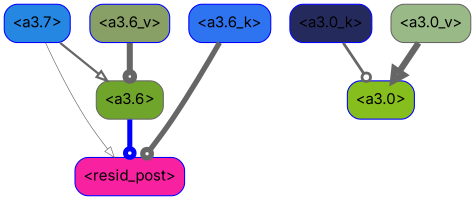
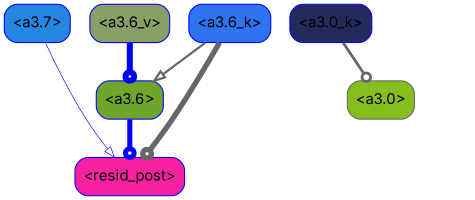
node "<a3.0_v>": removed
edge "<a3.7>" -> "<a3.6>": now "<a3.6_k>" -> "<a3.6>"
edge "<a3.6_v>" -> "<a3.6>": color gray40 -> blue
edge "<a3.7>" -> "<resid_post>": color gray40 -> blue
node "<a3.6>": color gray40 -> blue
node "<a3.0>": color blue -> gray40
